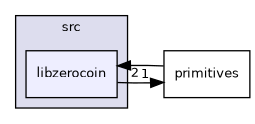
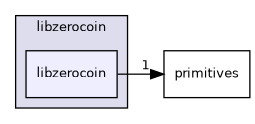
cluster "src": label "src" -> "libzerocoin"
edge "primitives" -> "libzerocoin": removed
